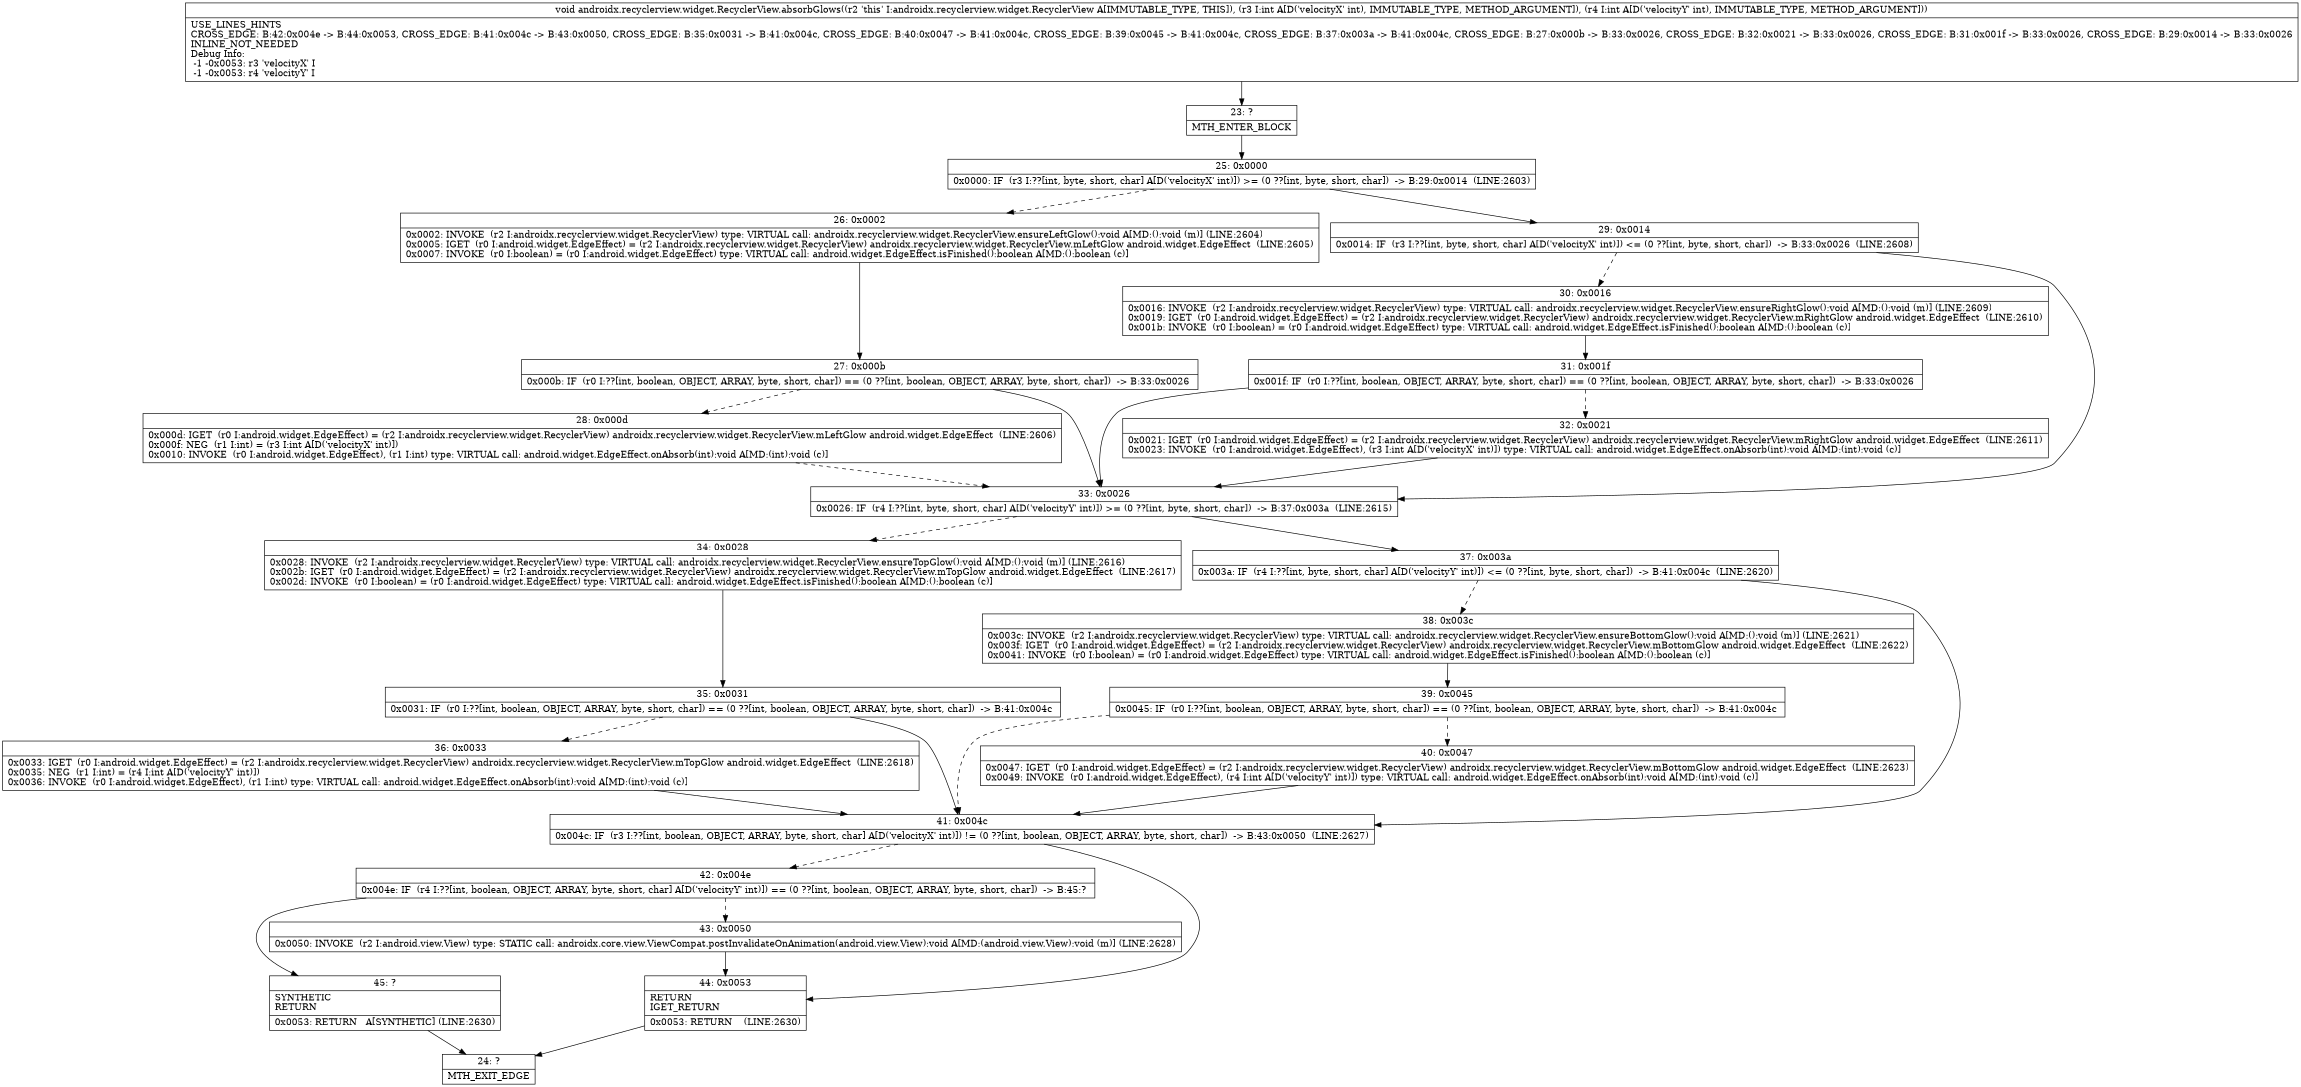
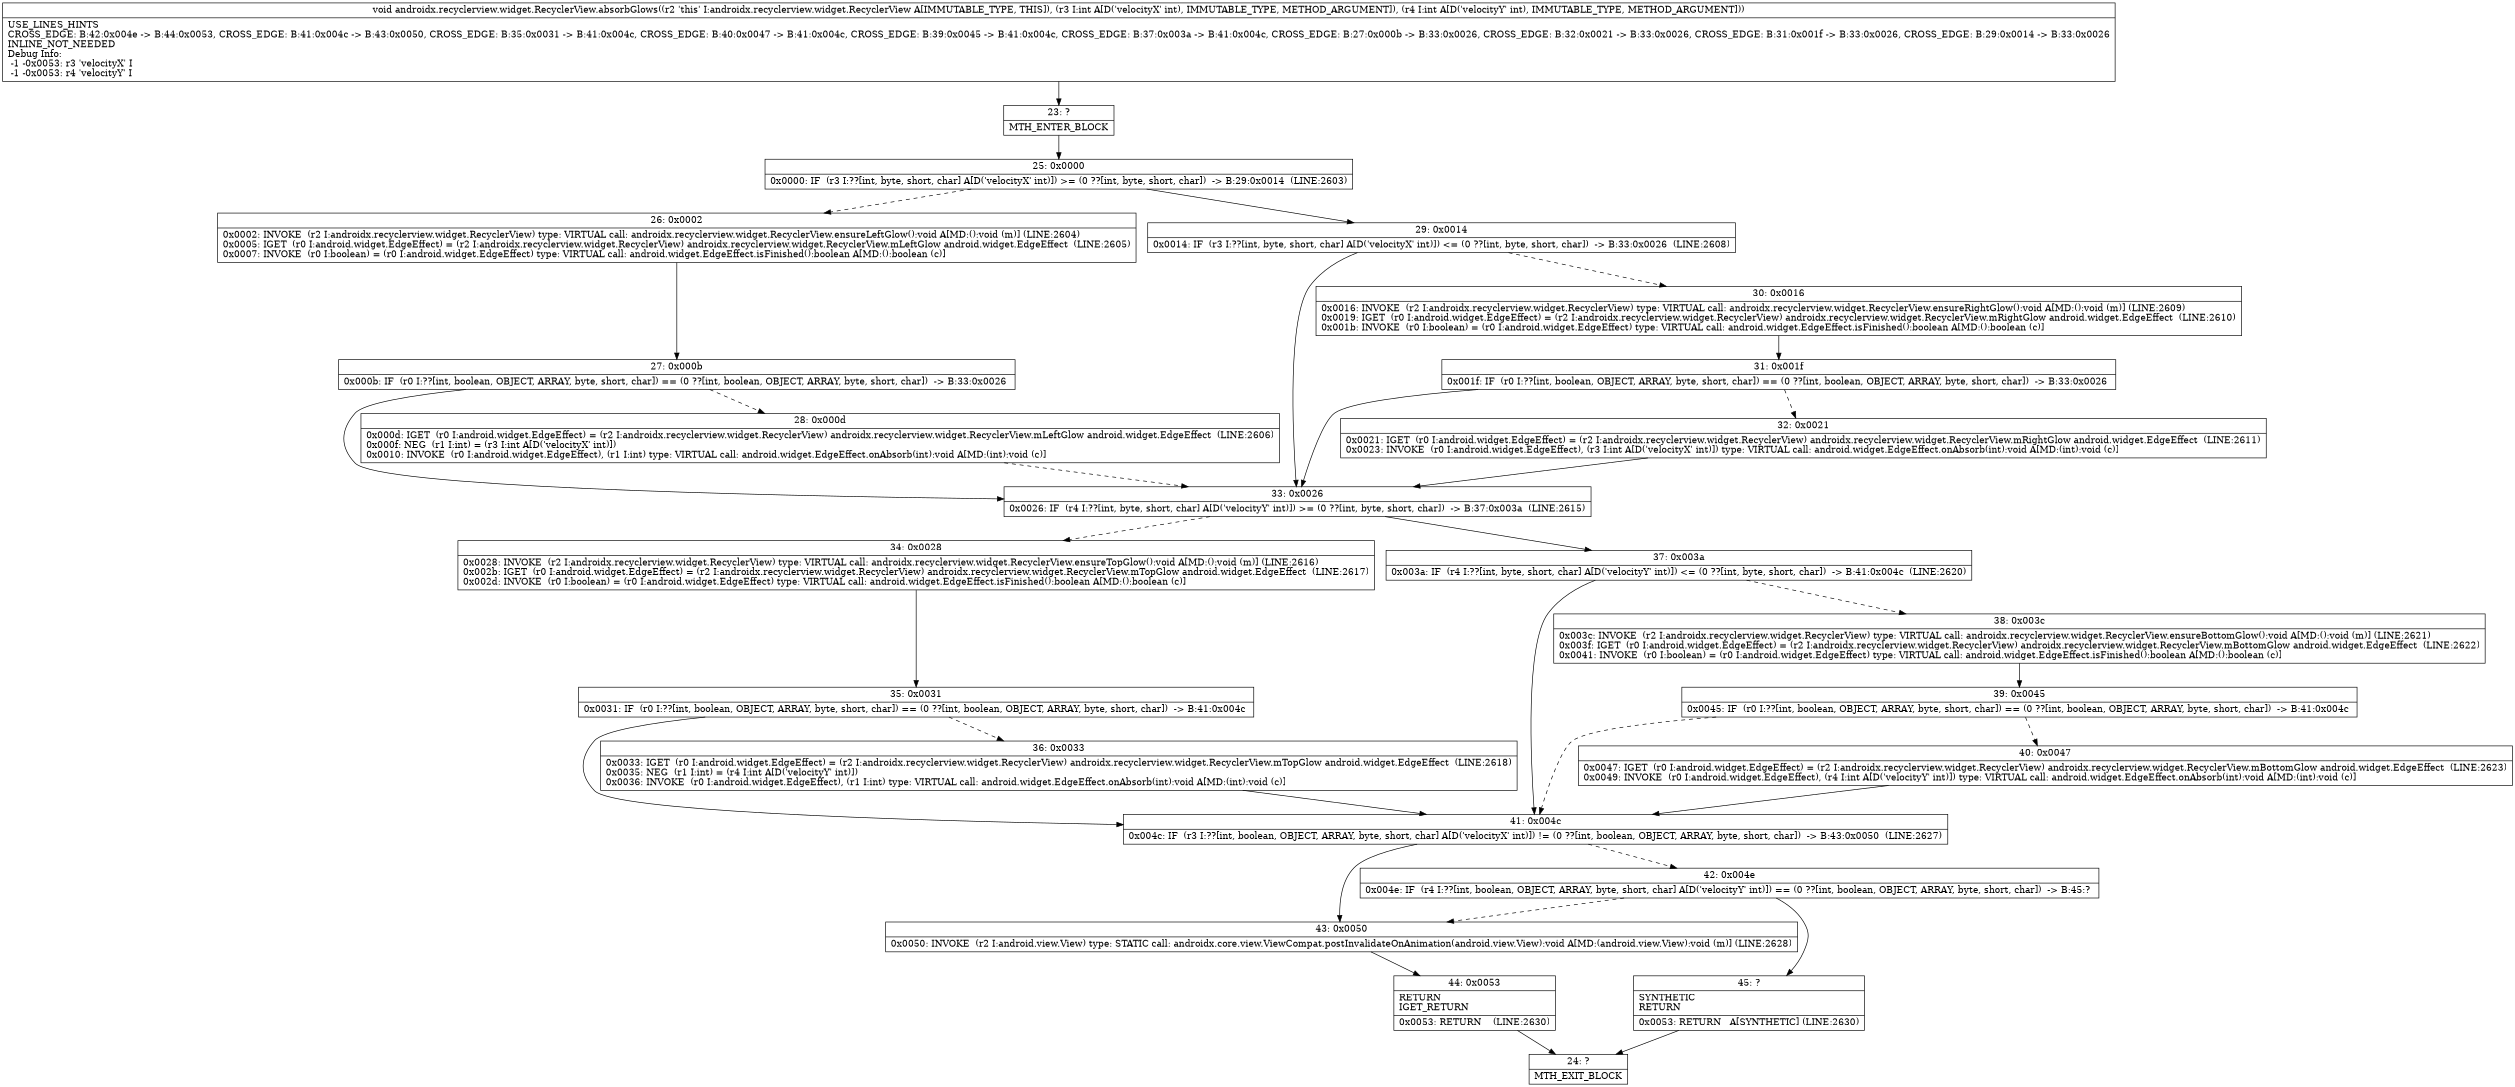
edge "41: 0x004c" -> "44: 0x0053": now "41: 0x004c" -> "43: 0x0050"
node "24: ?": text "MTH_EXIT_EDGE" -> "MTH_EXIT_BLOCK"
